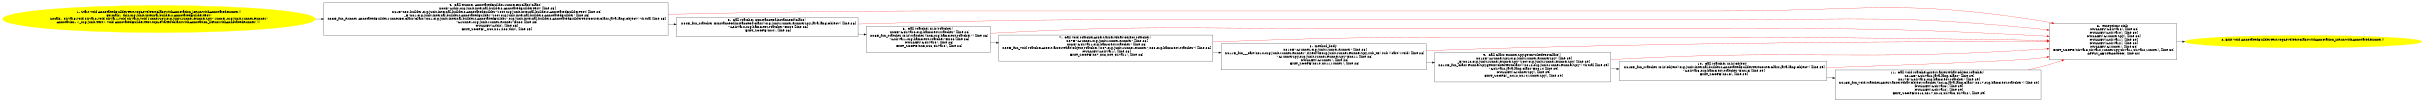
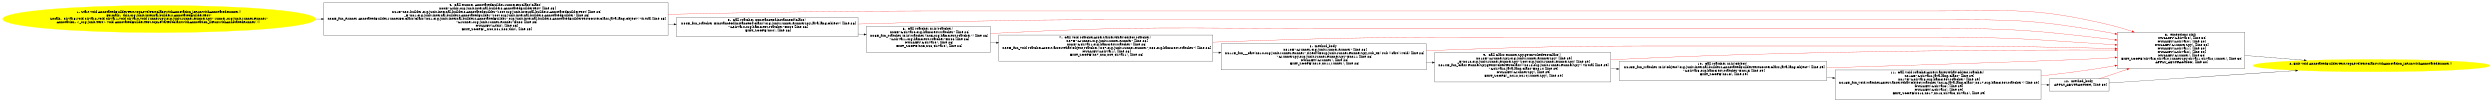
node "12:  method_body APPLY_ABSTRACTION; [line 30]": added
